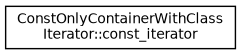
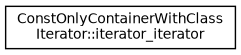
node "ConstOnlyContainerWithClass Iterator::const_iterator": label "ConstOnlyContainerWithClass Iterator::const_iterator" -> "ConstOnlyContainerWithClass Iterator::iterator_iterator"
